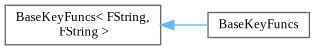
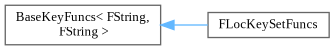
node "BaseKeyFuncs": label "BaseKeyFuncs" -> "FLocKeySetFuncs"
